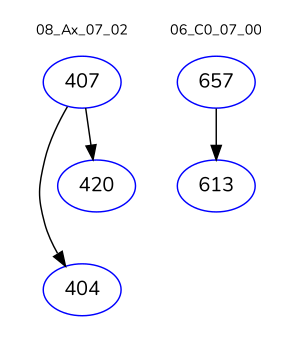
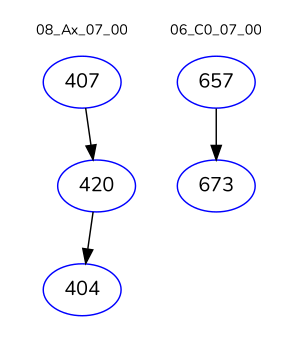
cluster "08_Ax_07_02": label "08_Ax_07_02" -> "08_Ax_07_00"
edge "407" -> "404": now "420" -> "404"
node "613": label "613" -> "673"
